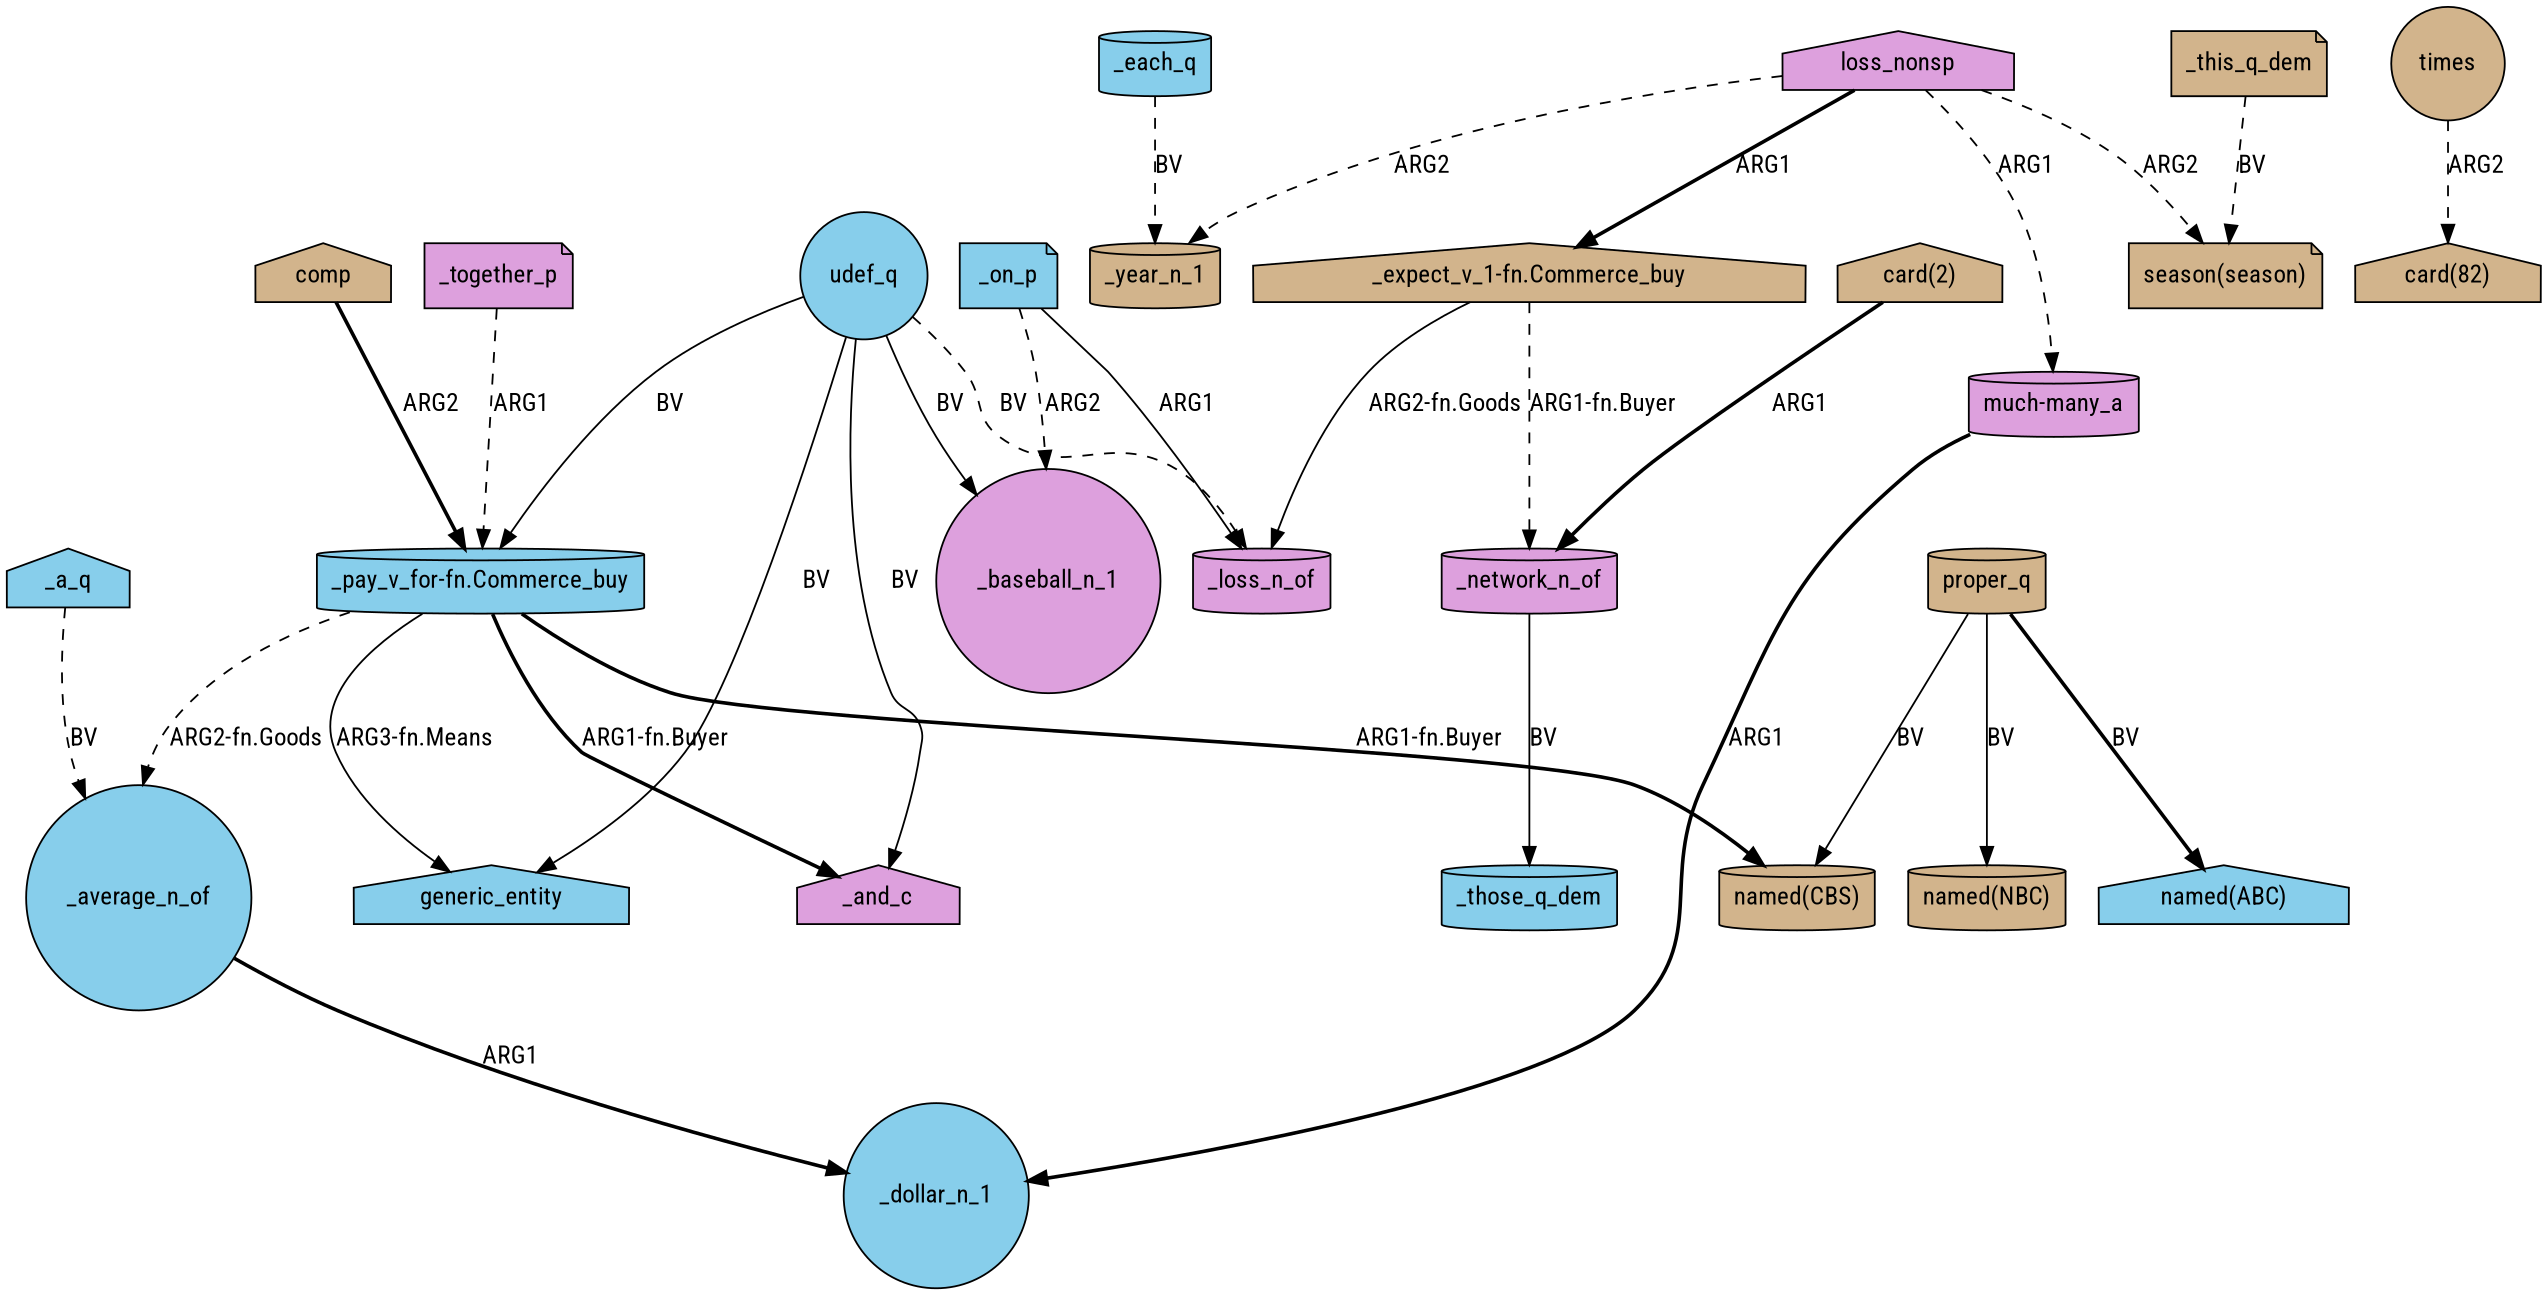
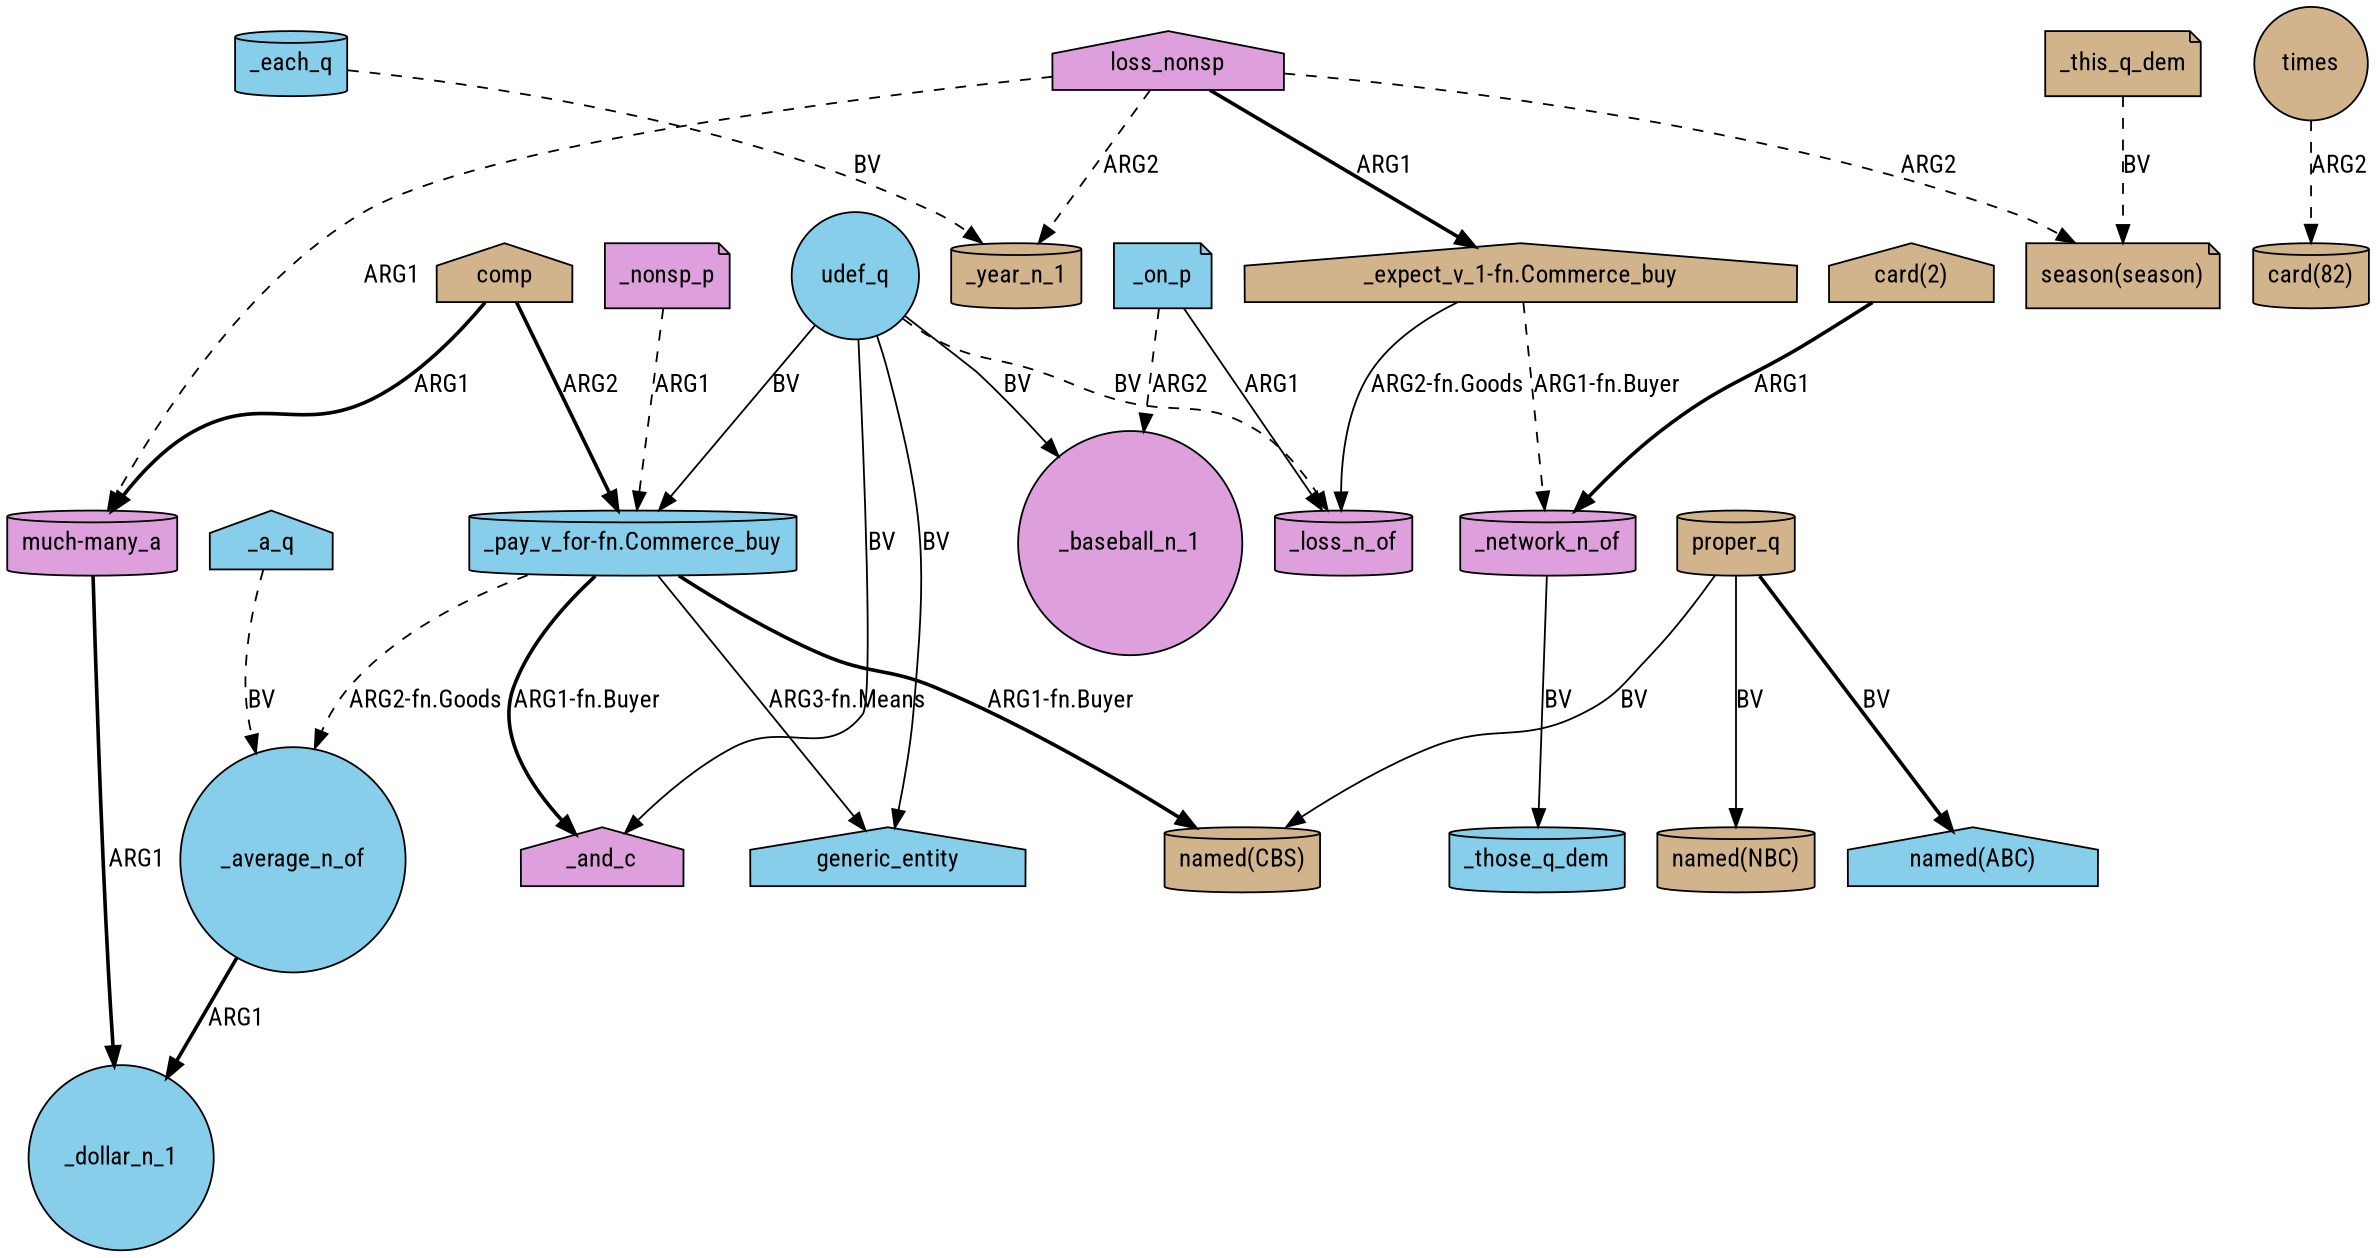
node "_together_p": label "_together_p" -> "_nonsp_p"
node "card(82)": shape house -> cylinder
edge "comp" -> "much-many_a": added, label "ARG1"
